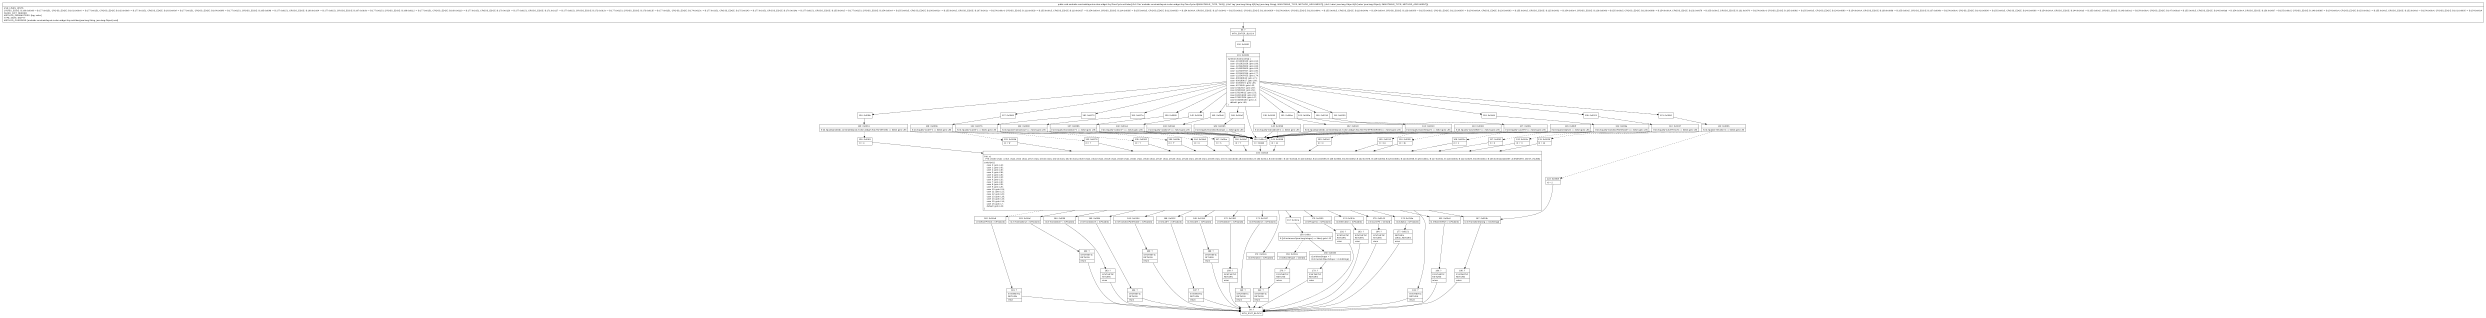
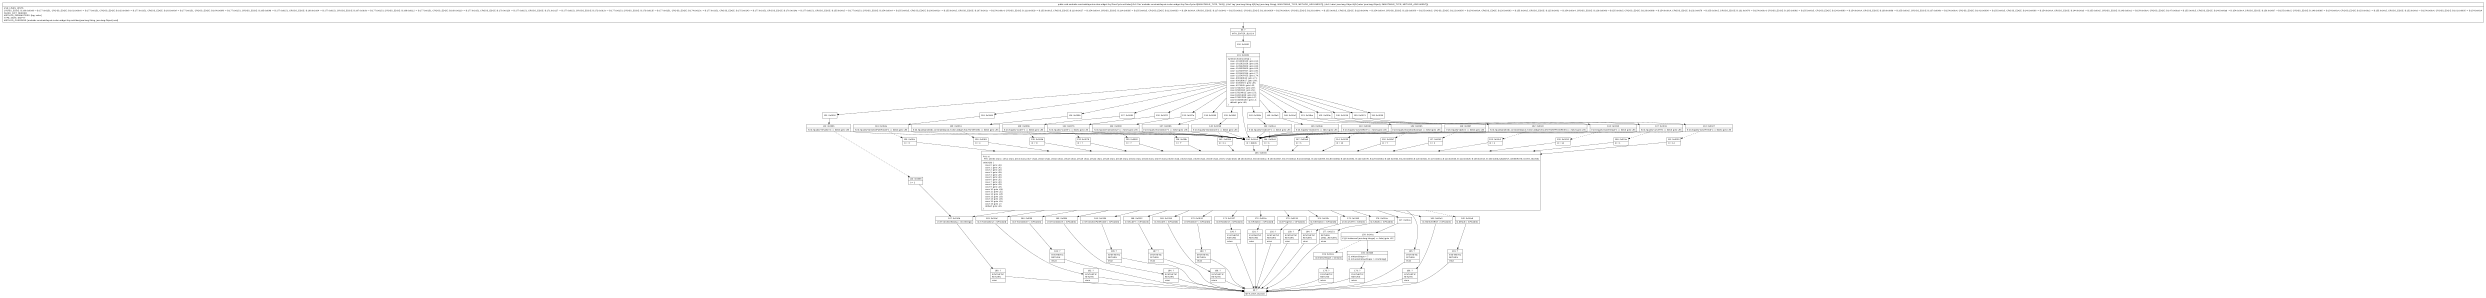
edge "101: 0x0005" -> "139: 0x0090": added
node "162: 0x00e8": text "r2.mWavePeriod = toFloat(r4)" -> "r2.default = toFloat(r4)"
edge "178: ?" -> "191: ?": now "178: ?" -> "99: ?"
